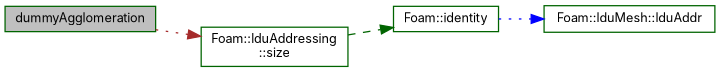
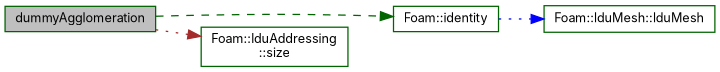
node "Foam::lduMesh::lduAddr": label "Foam::lduMesh::lduAddr" -> "Foam::lduMesh::lduMesh"
edge "Foam::lduAddressing ::size" -> "Foam::identity": now "dummyAgglomeration" -> "Foam::identity"
